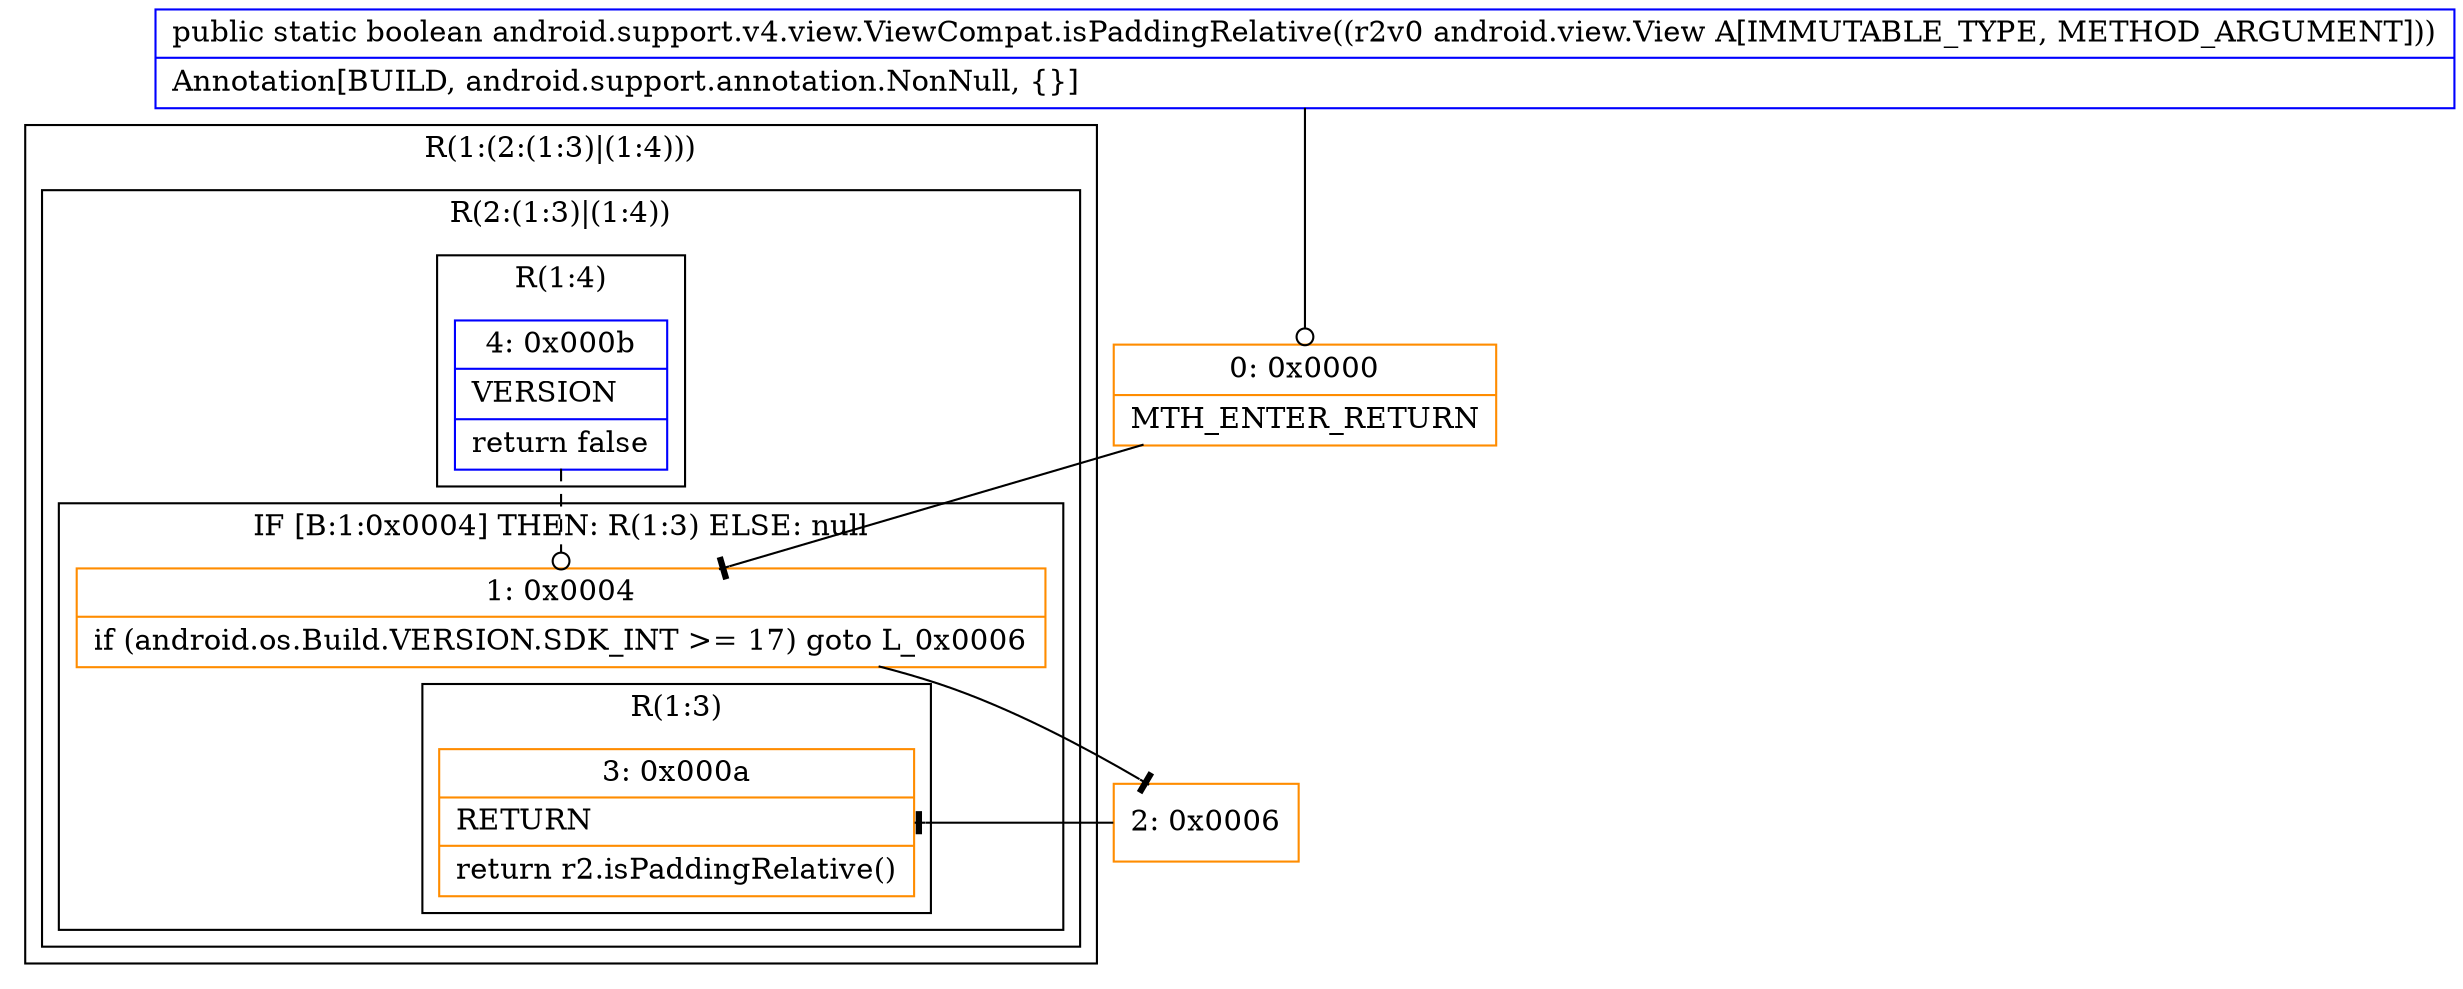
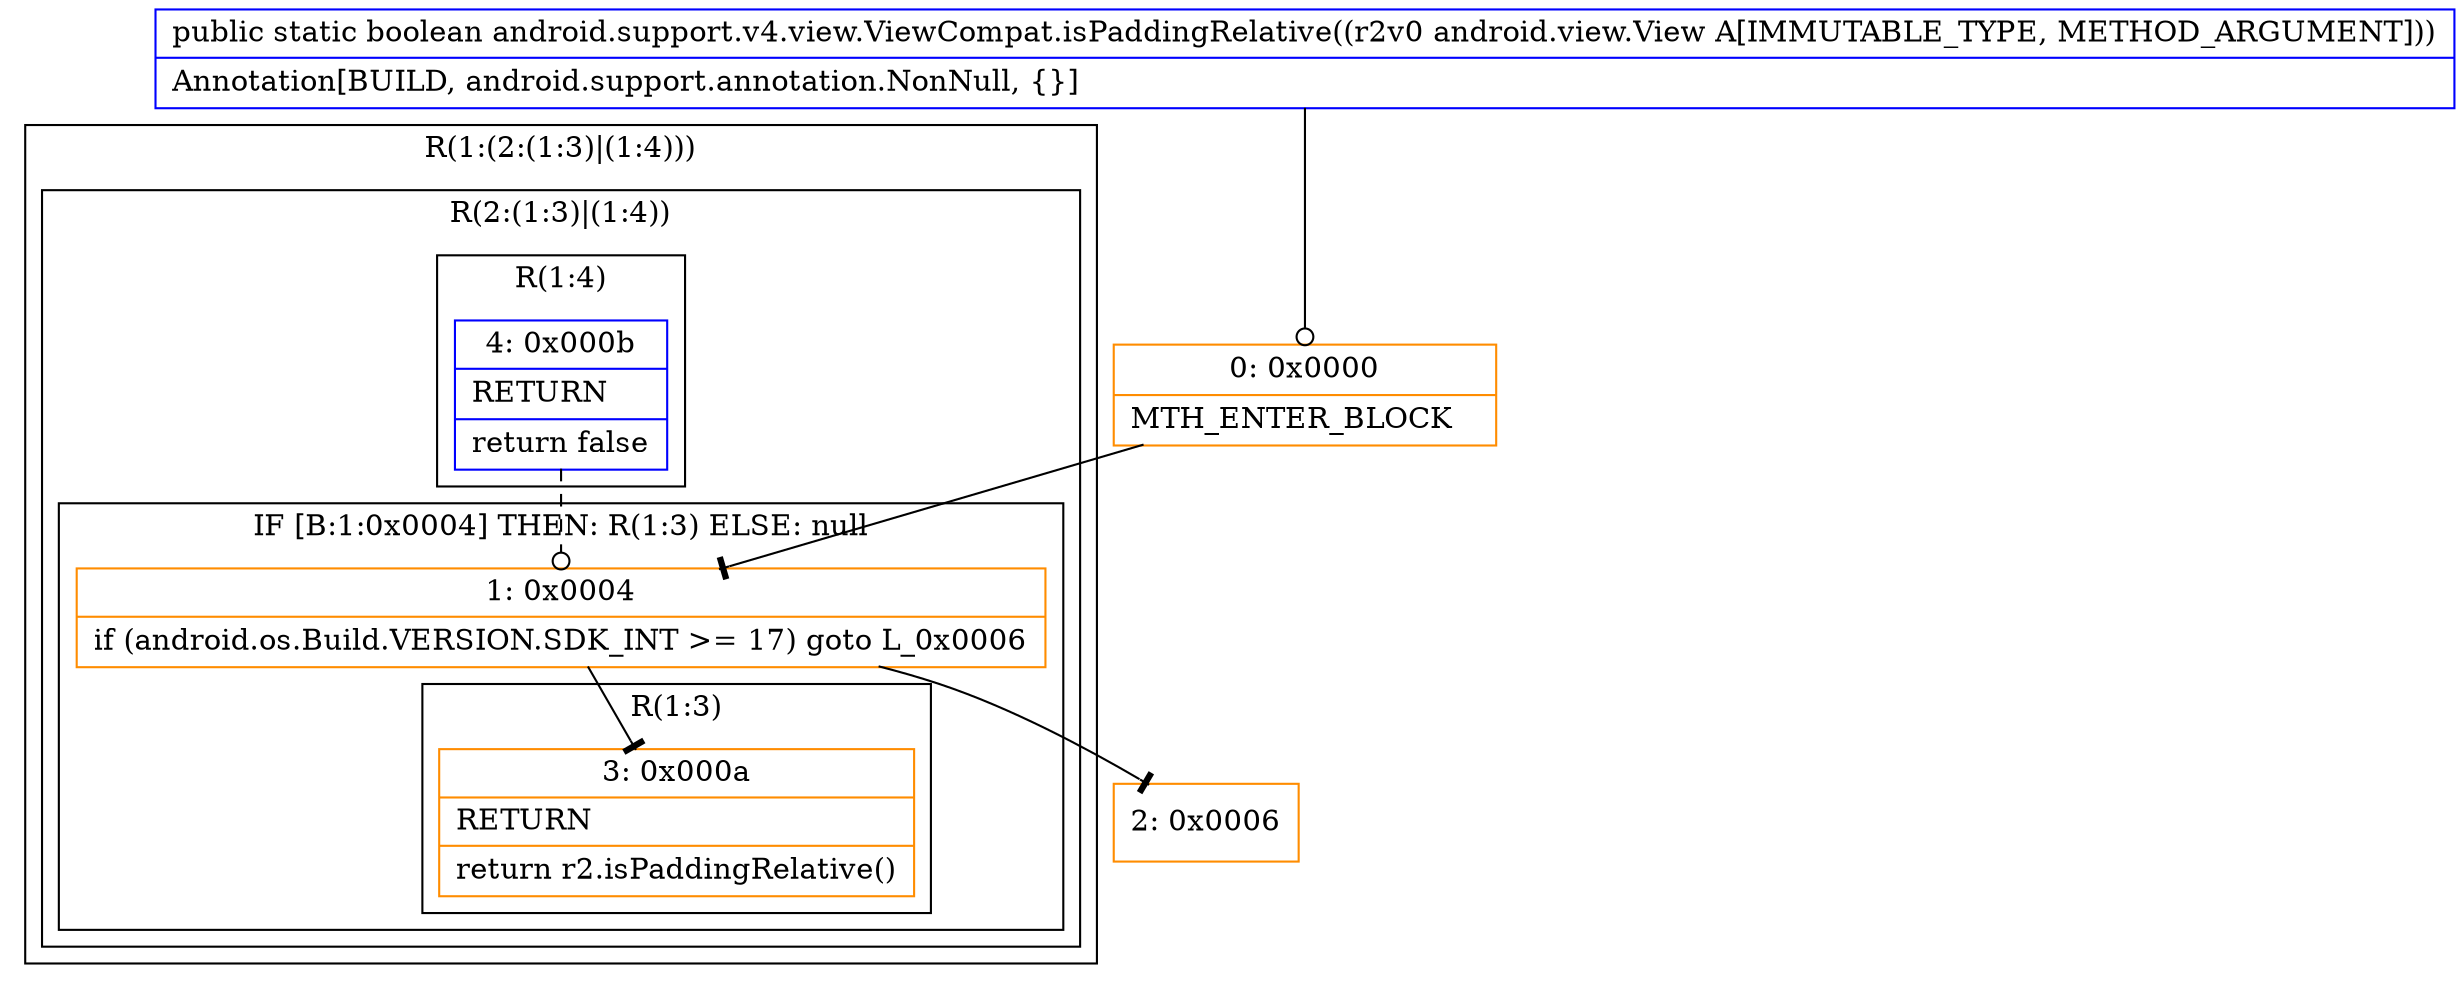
node "4: 0x000b": text "VERSION" -> "RETURN"
node "0: 0x0000": text "MTH_ENTER_RETURN" -> "MTH_ENTER_BLOCK"
edge "2: 0x0006" -> "3: 0x000a": now "1: 0x0004" -> "3: 0x000a"
